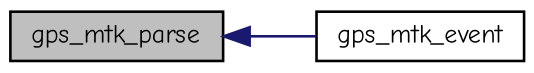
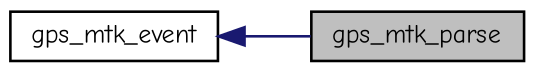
edge "gps_mtk_event" -> "gps_mtk_parse": reversed
